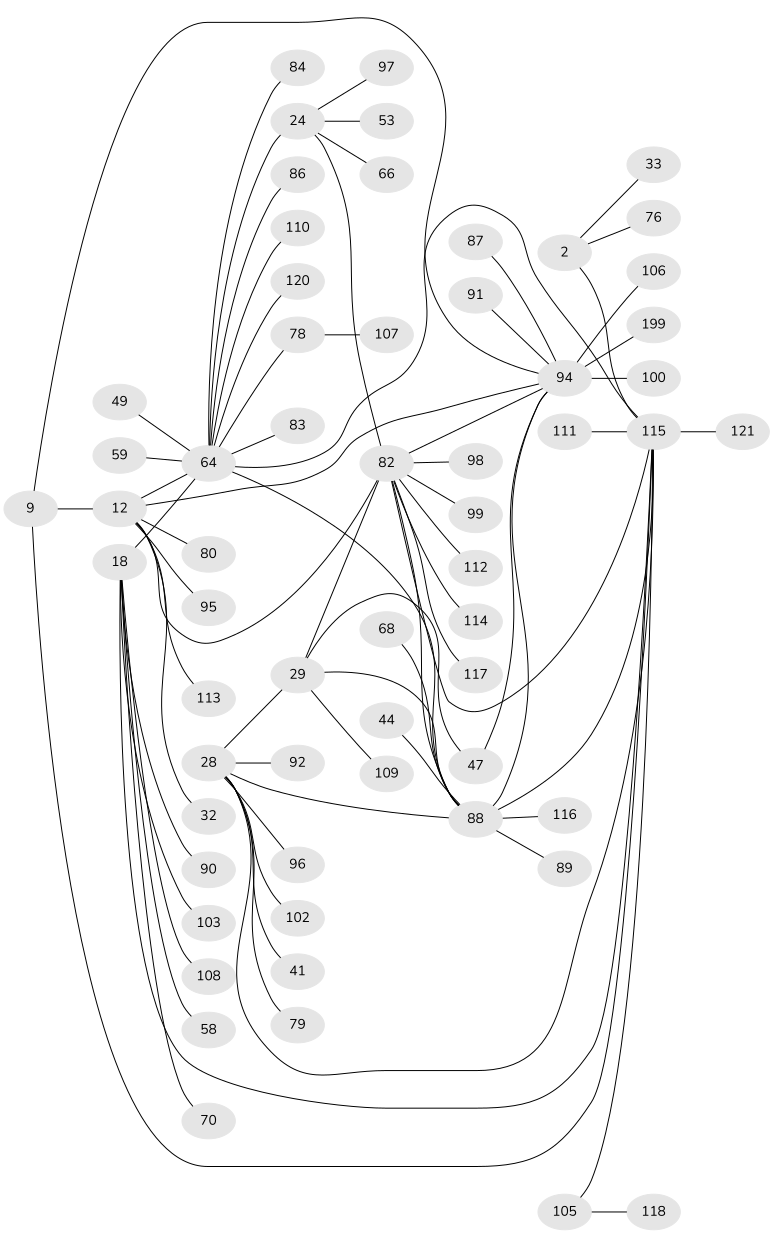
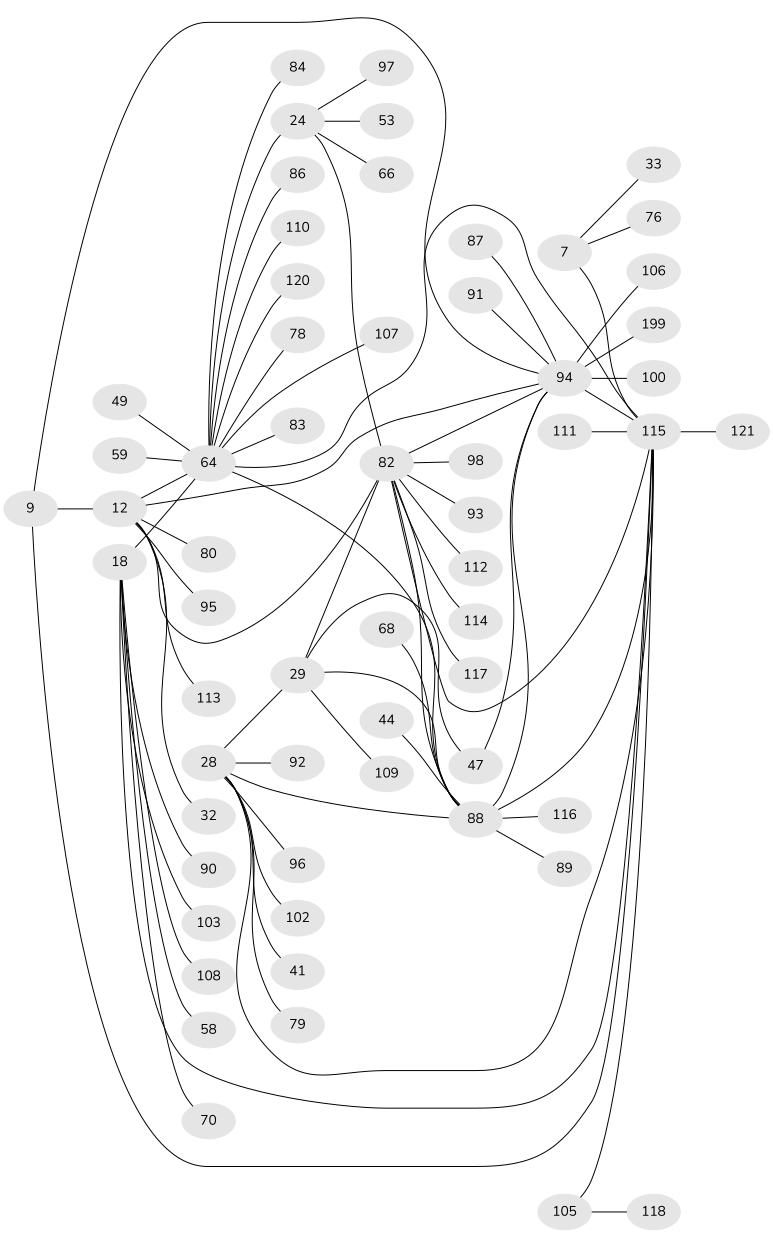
node "2": label "2" -> "7"
edge "78" -- "107": now "64" -- "107"
edge "94" -- "115": added
node "99": label "99" -> "93"
